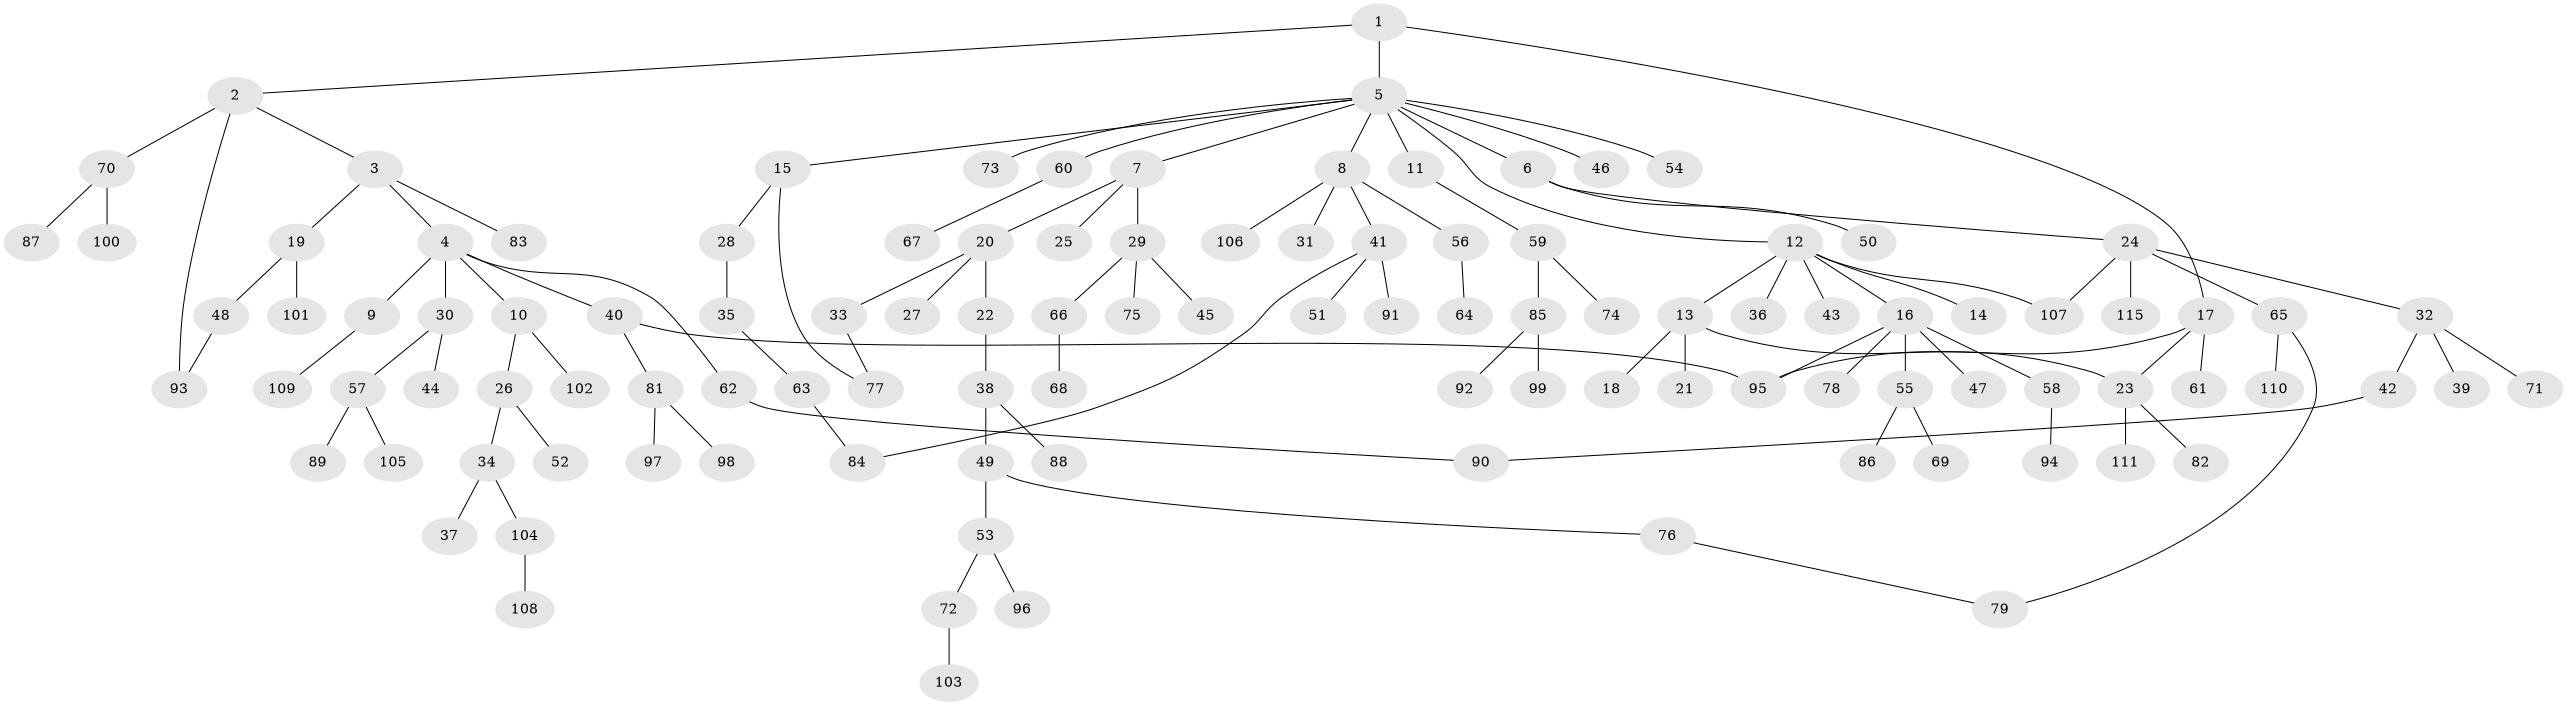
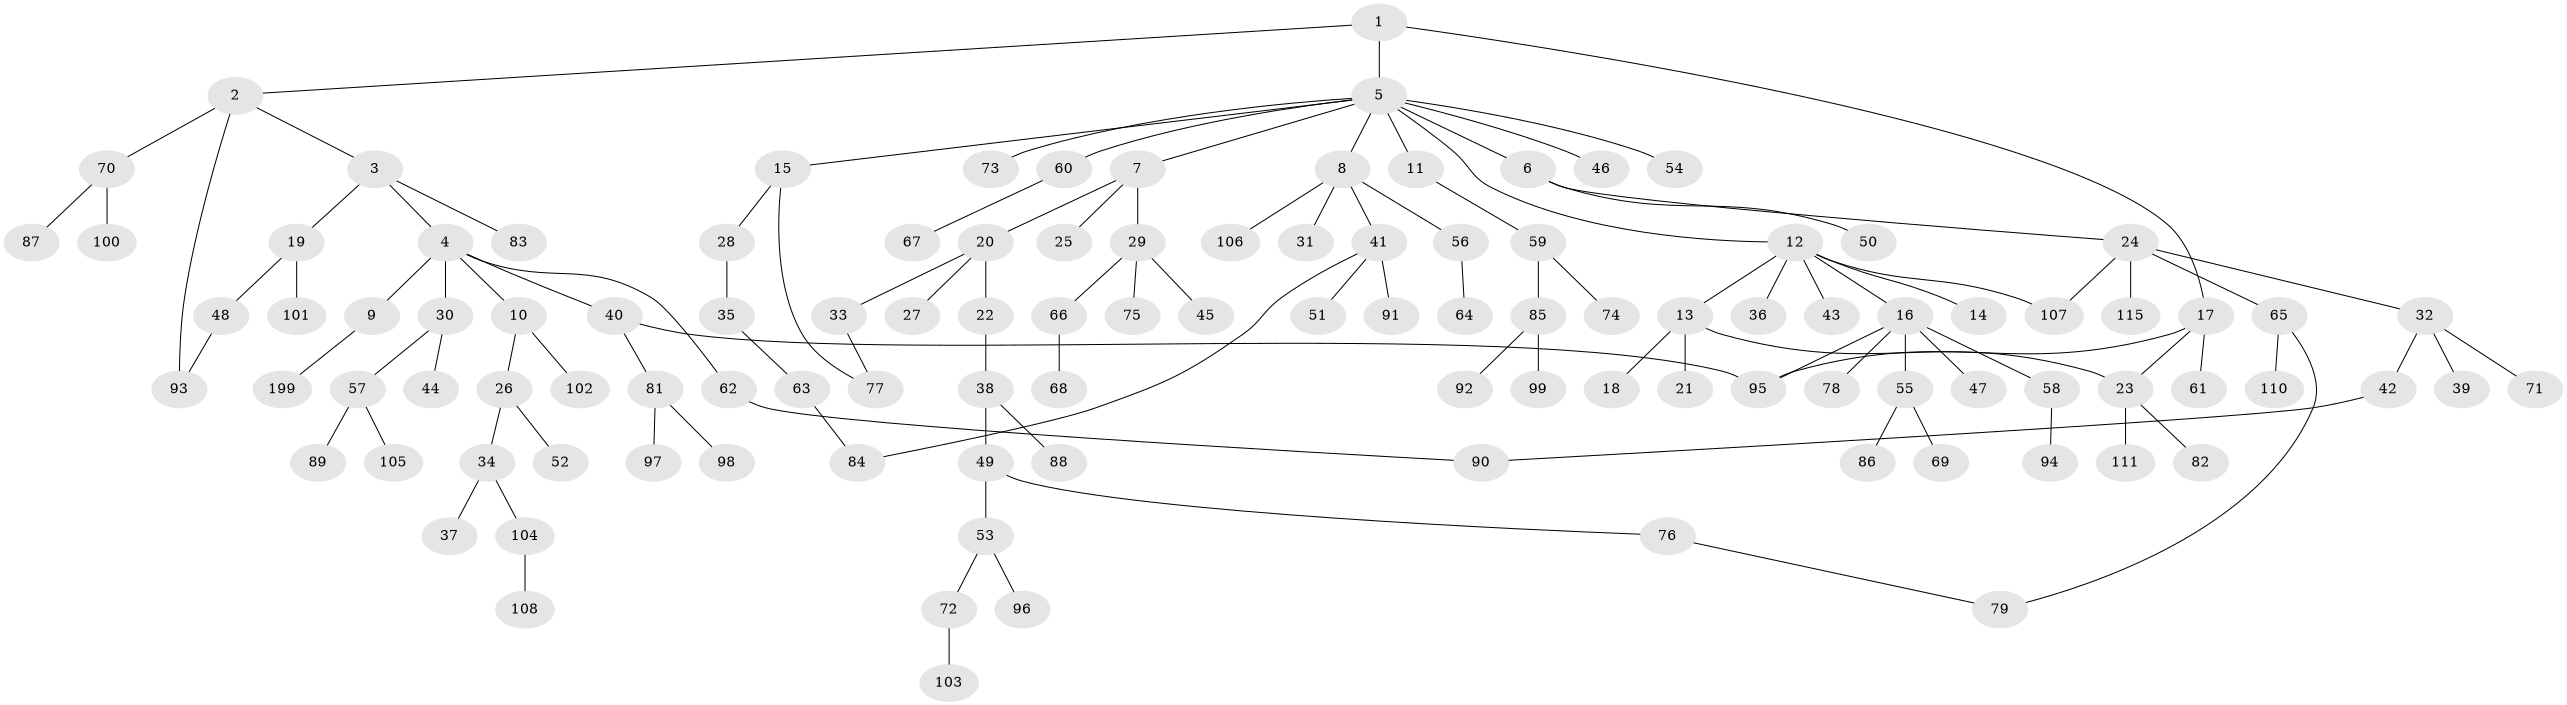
node "109": label "109" -> "199"
